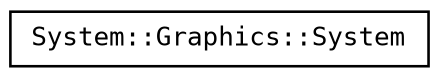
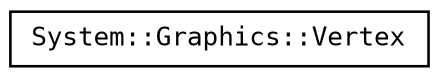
node "System::Graphics::System": label "System::Graphics::System" -> "System::Graphics::Vertex"
